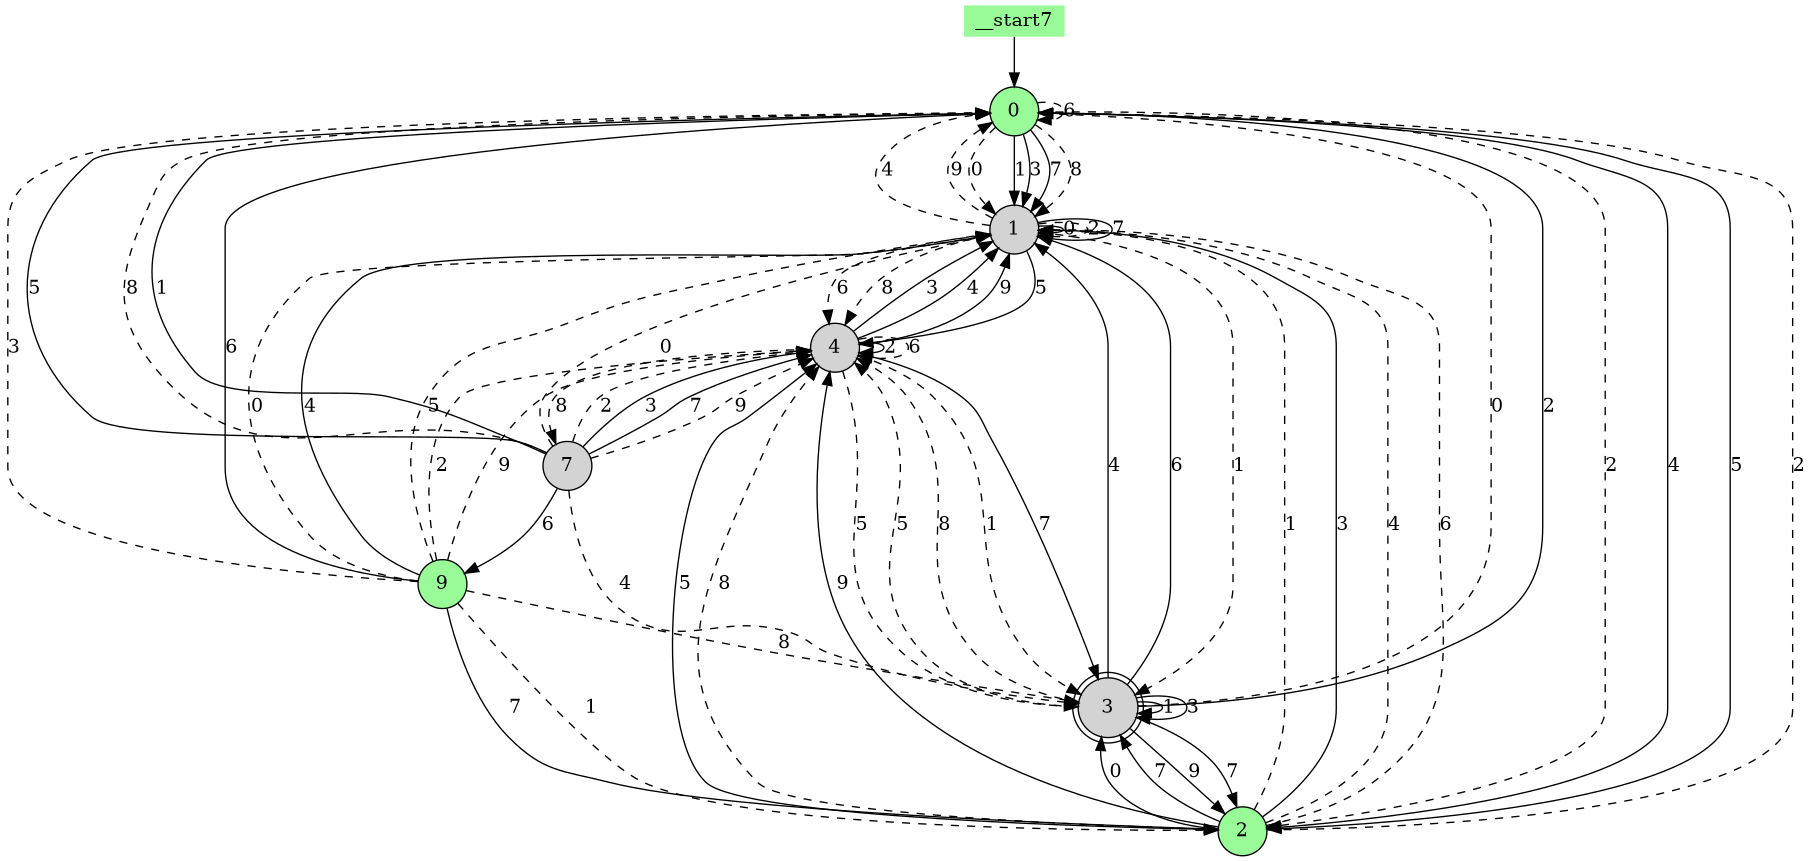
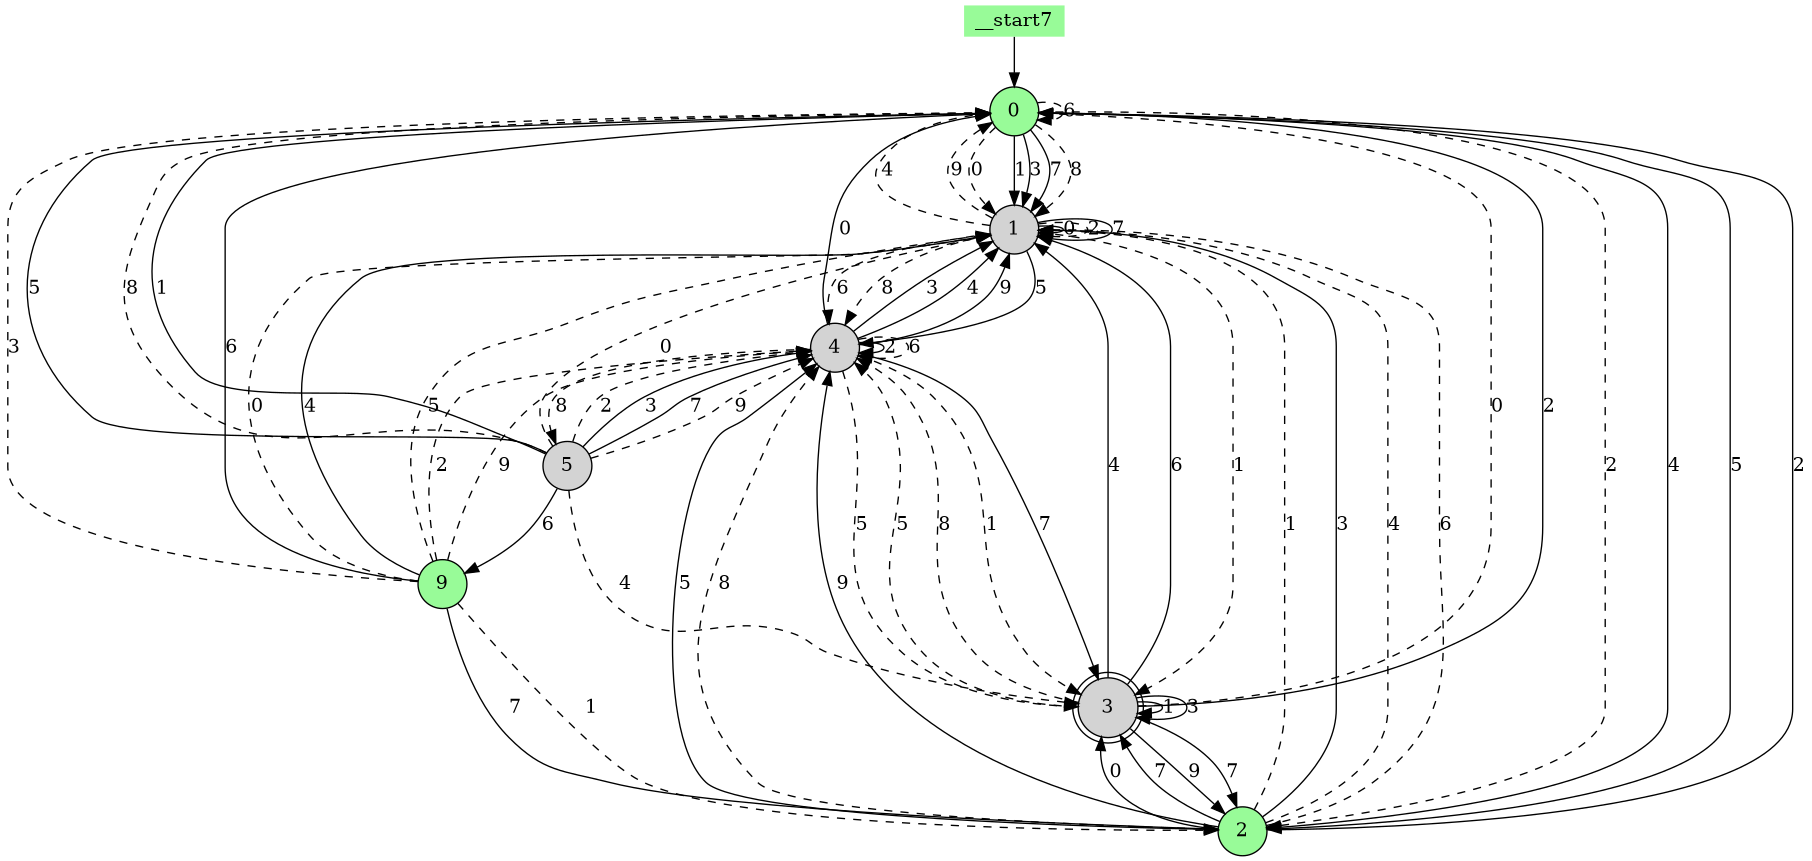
edge "4" -> "0": added, label "0"
edge "2" -> "0": style dashed -> solid
node "7": label "7" -> "5"
edge "9" -> "3": removed, label "8"
